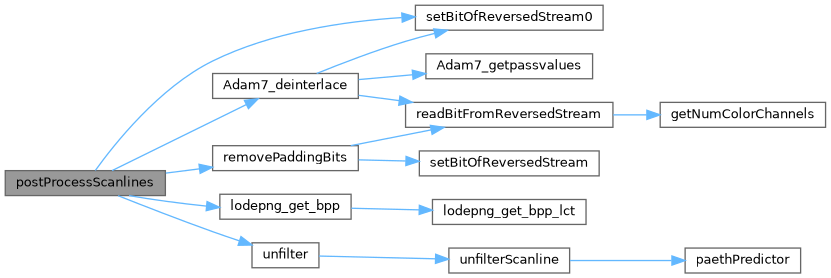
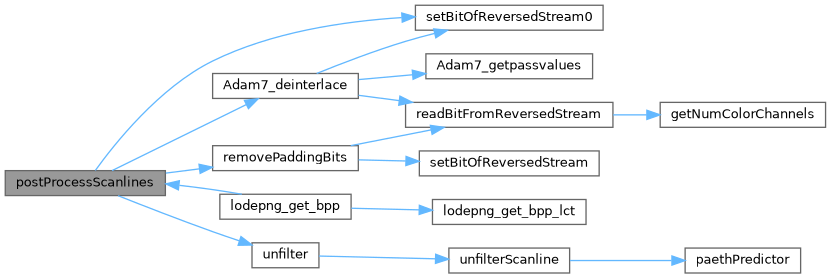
edge "postProcessScanlines" -> "lodepng_get_bpp": reversed
